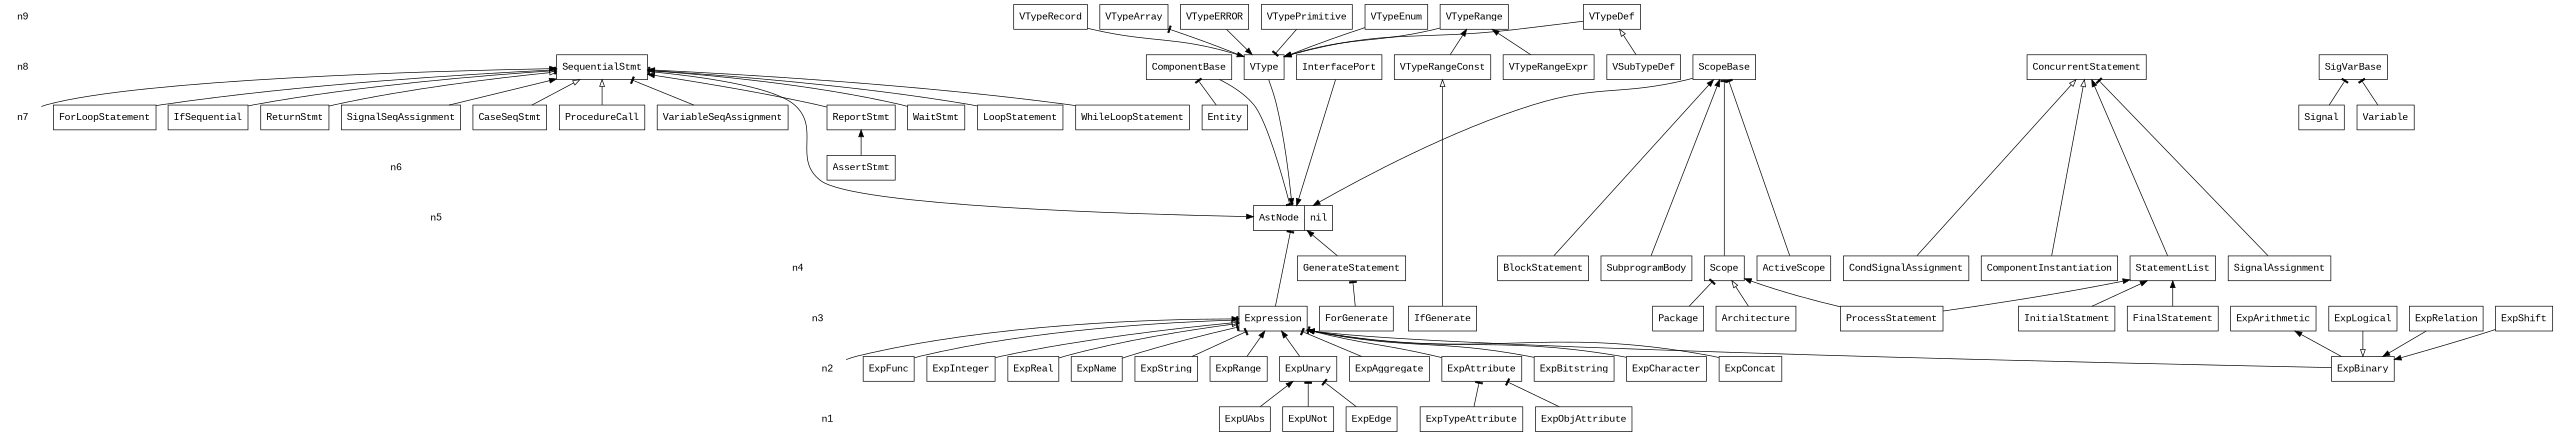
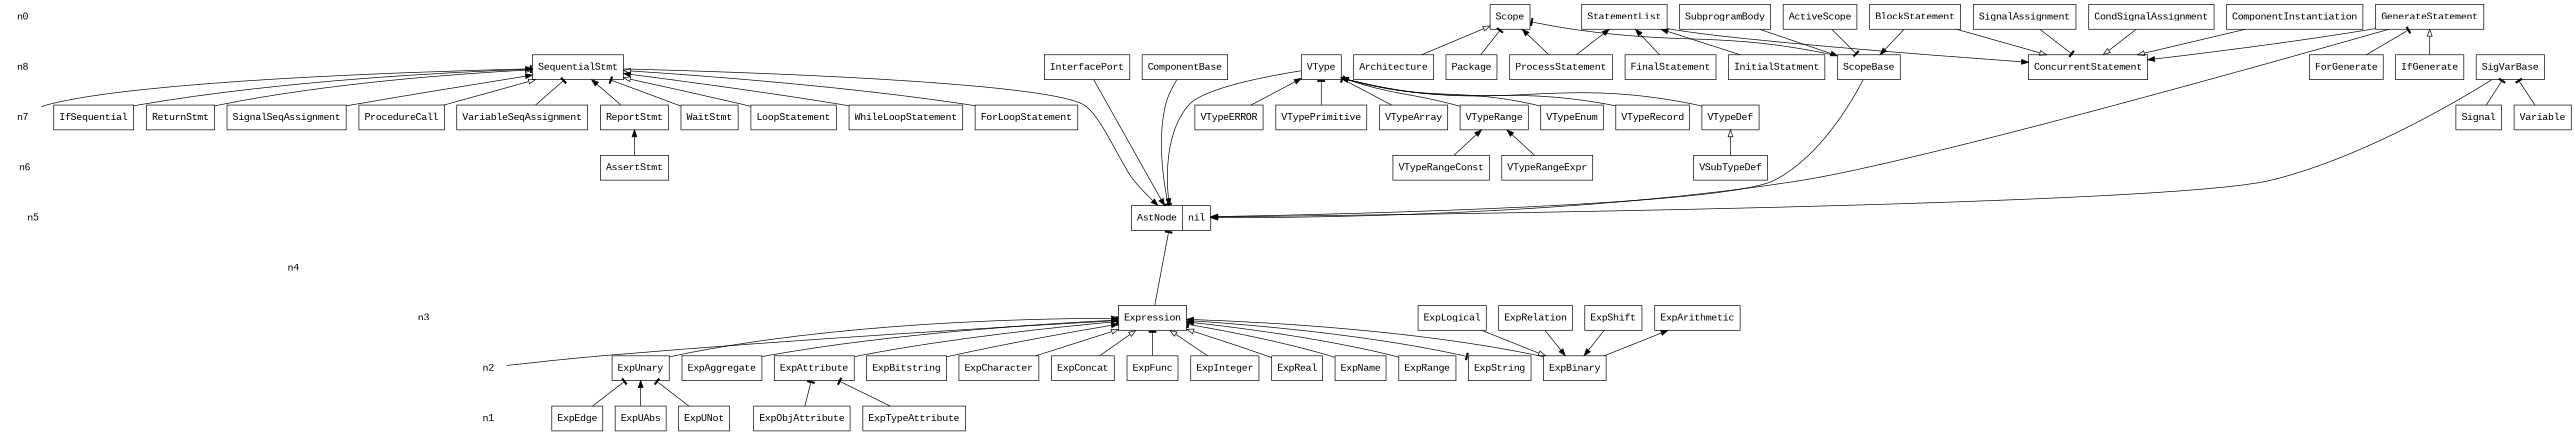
node "n9": label "n9" -> "n0"
edge "BlockStatement" -> "ConcurrentStatement": added
edge "VType" -> "VTypeArray": reversed
edge "GenerateStatement" -> "ConcurrentStatement": added
node "CaseSeqStmt": removed
node "Entity": removed
edge "Scope" -> "ScopeBase": reversed
edge "IfGenerate" -> "VTypeRangeConst": now "IfGenerate" -> "GenerateStatement"
edge "SigVarBase" -> "AstNode": added
edge "ExpString" -> "Expression": reversed
